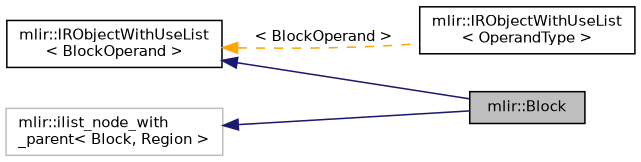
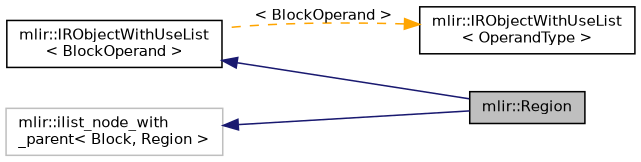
edge "mlir::IRObjectWithUseList < OperandType >" -> "mlir::IRObjectWithUseList < BlockOperand >": reversed
node "mlir::Block": label "mlir::Block" -> "mlir::Region"
